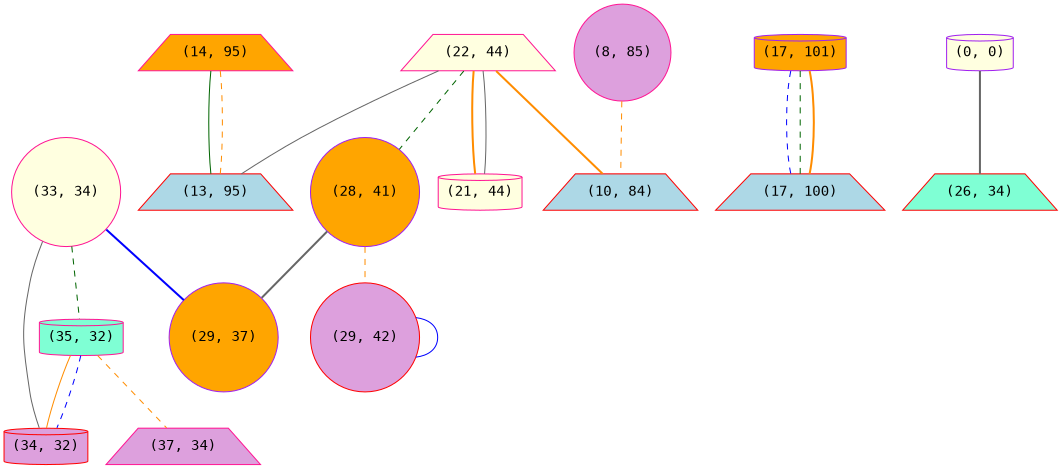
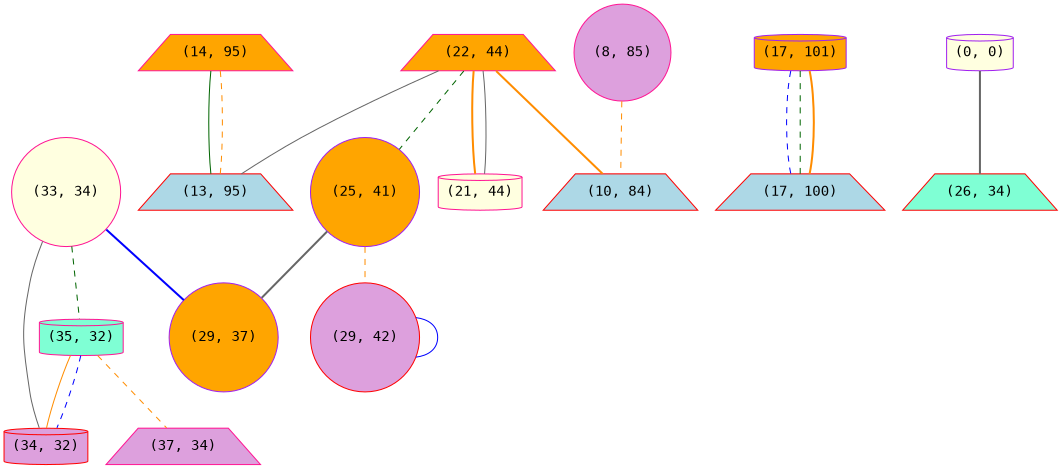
node "(22, 44)": fillcolor lightyellow -> orange
node "(28, 41)": label "(28, 41)" -> "(25, 41)"
